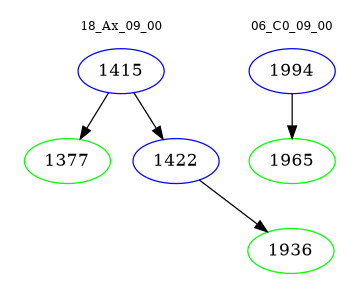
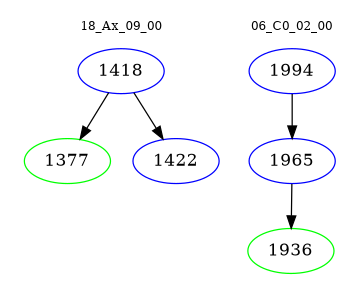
cluster "06_C0_09_00": label "06_C0_09_00" -> "06_C0_02_00"
node "1415": label "1415" -> "1418"
node "1965": color green -> blue
edge "1422" -> "1936": now "1965" -> "1936"
